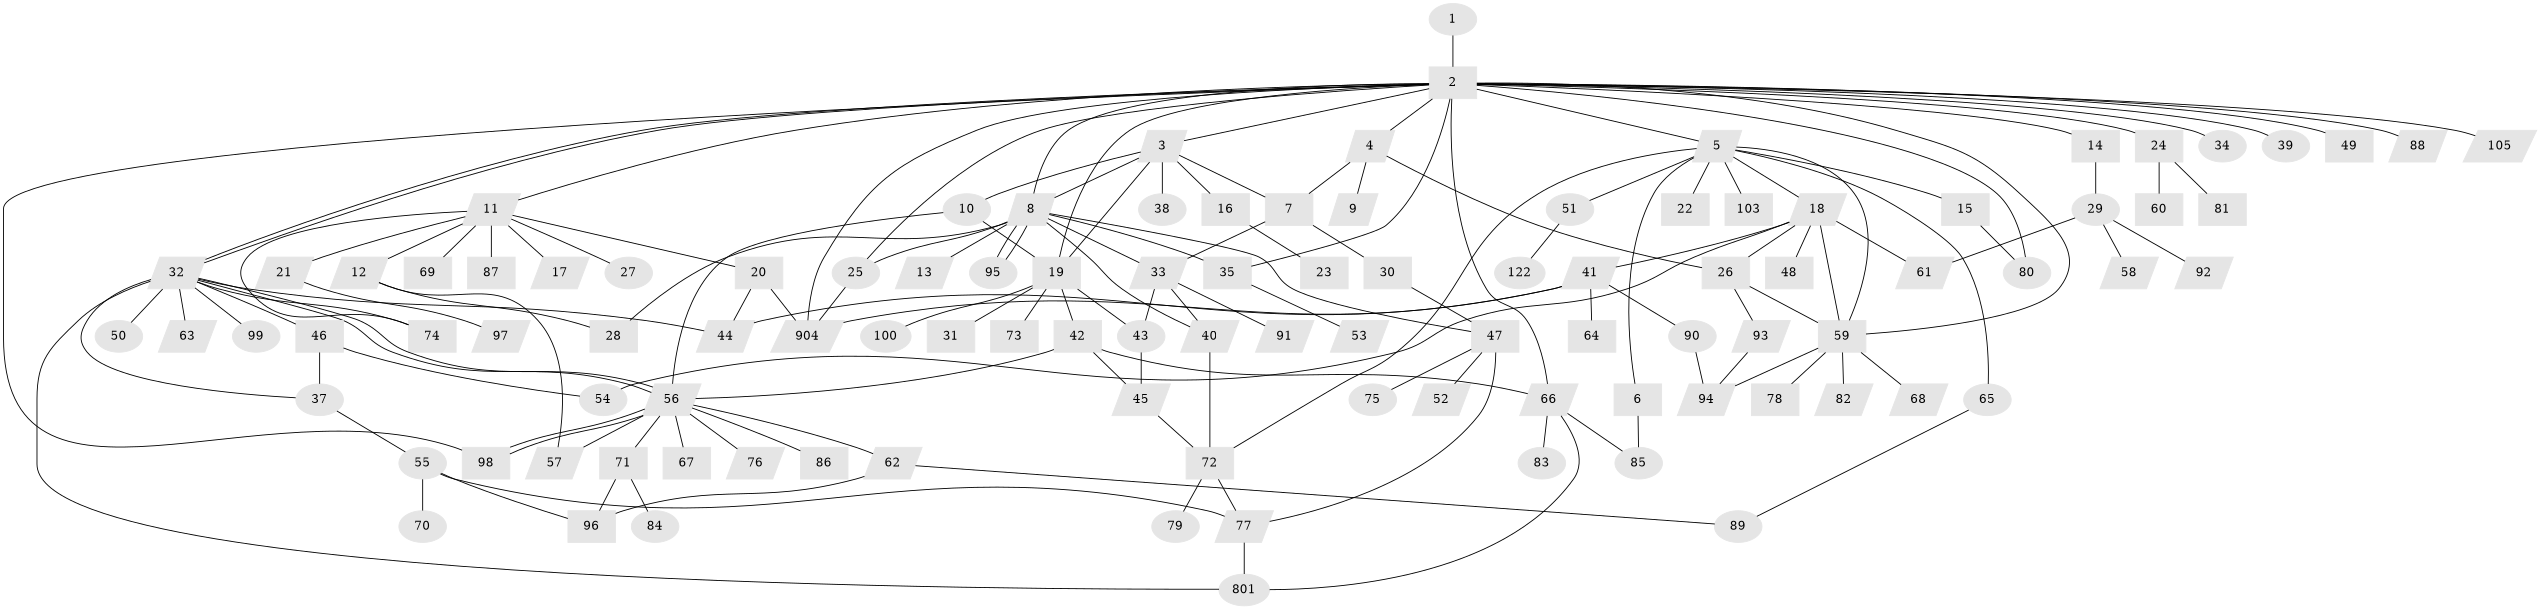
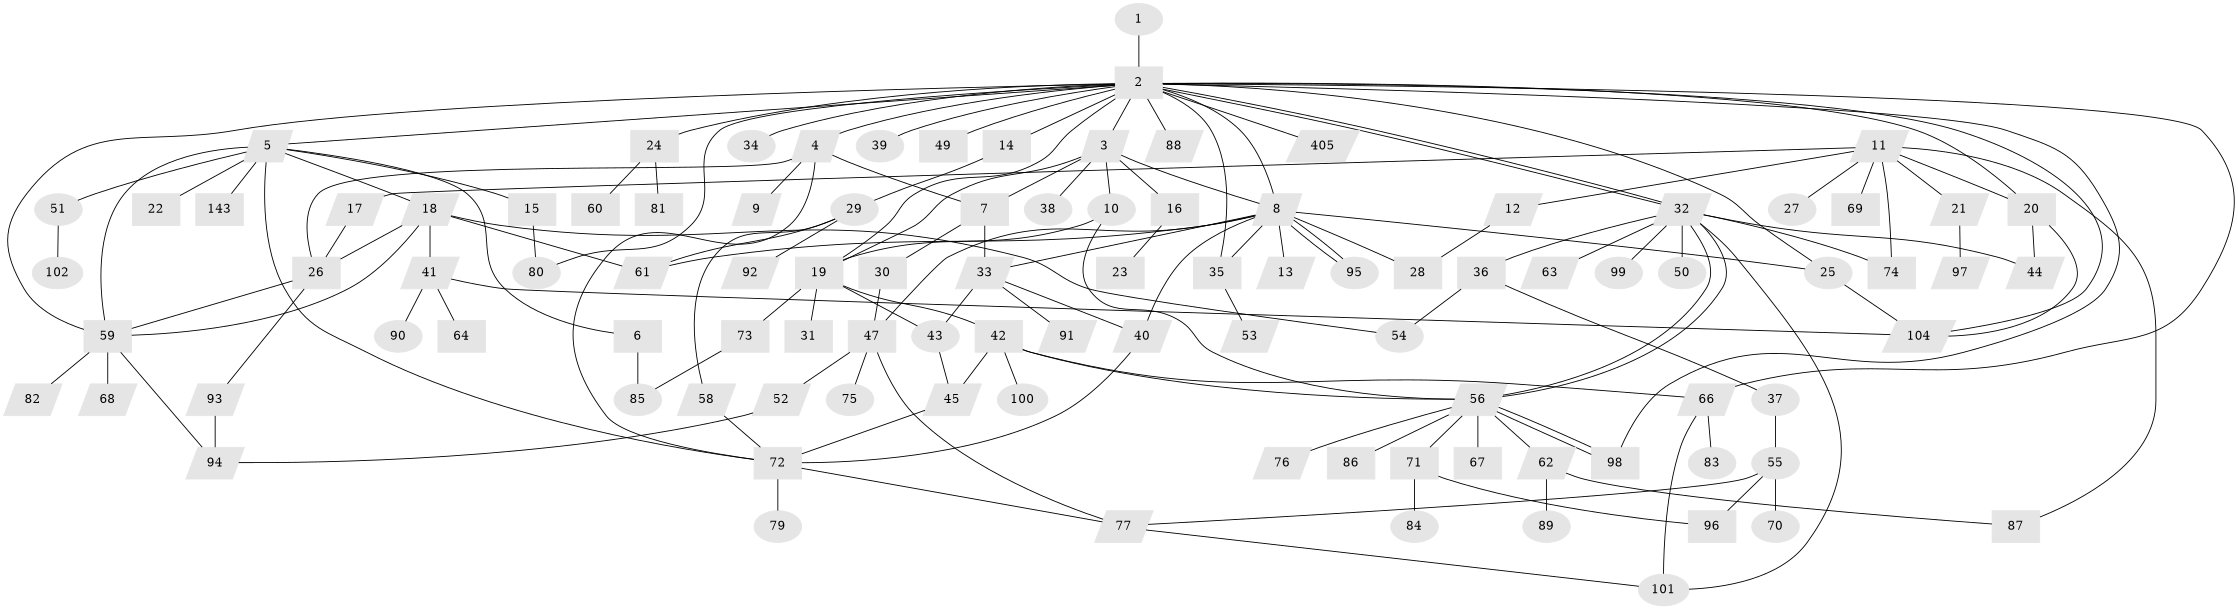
edge "2" -- "11": now "2" -- "20"
node "105": label "105" -> "405"
node "103": label "103" -> "143"
edge "8" -- "61": added
edge "17" -- "26": added
node "122": label "122" -> "102"
node "48": removed
edge "4" -- "72": added
edge "41" -- "44": removed
edge "19" -- "100": now "42" -- "100"
node "46": label "46" -> "36"
node "904": label "904" -> "104"
edge "90" -- "94": now "52" -- "94"
edge "32" -- "37": removed
node "78": removed
node "65": removed
edge "58" -- "72": added
edge "66" -- "85": now "73" -- "85"
node "57": removed
edge "62" -- "96": now "62" -- "87"
node "801": label "801" -> "101"
